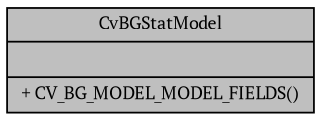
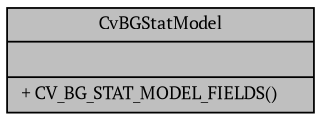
node "CvBGStatModel": text "+ CV_BG_MODEL_MODEL_FIELDS()" -> "+ CV_BG_STAT_MODEL_FIELDS()"
